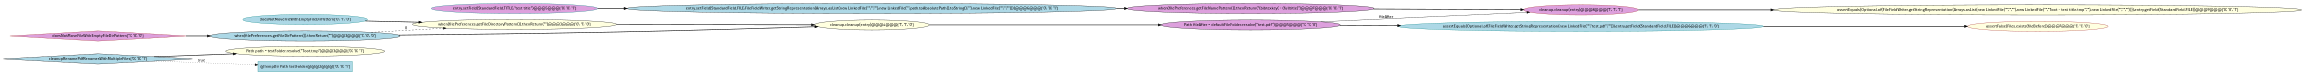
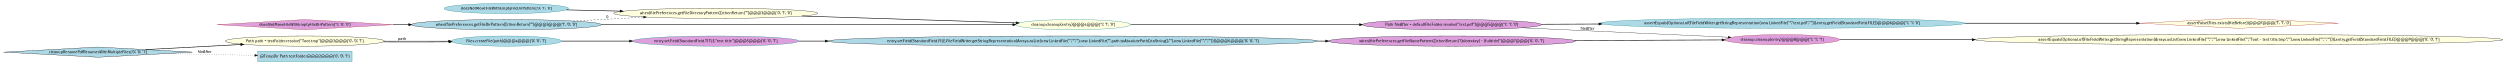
node "cleanup.cleanup(entry)@@@4@@@['1', '1', '0']": color black -> teal
node "assertFalse(Files.exists(fileBefore))@@@7@@@['1', '1', '0']": shape ellipse -> diamond
node "Files.createFile(path)@@@4@@@['0', '0', '1']": added
edge "cleanupRenamePdfRenamesWithMultipleFiles['0', '0', '1']" -> "@TempDir Path testFolder@@@2@@@['0', '0', '1']": label "true" -> "fileAfter"
